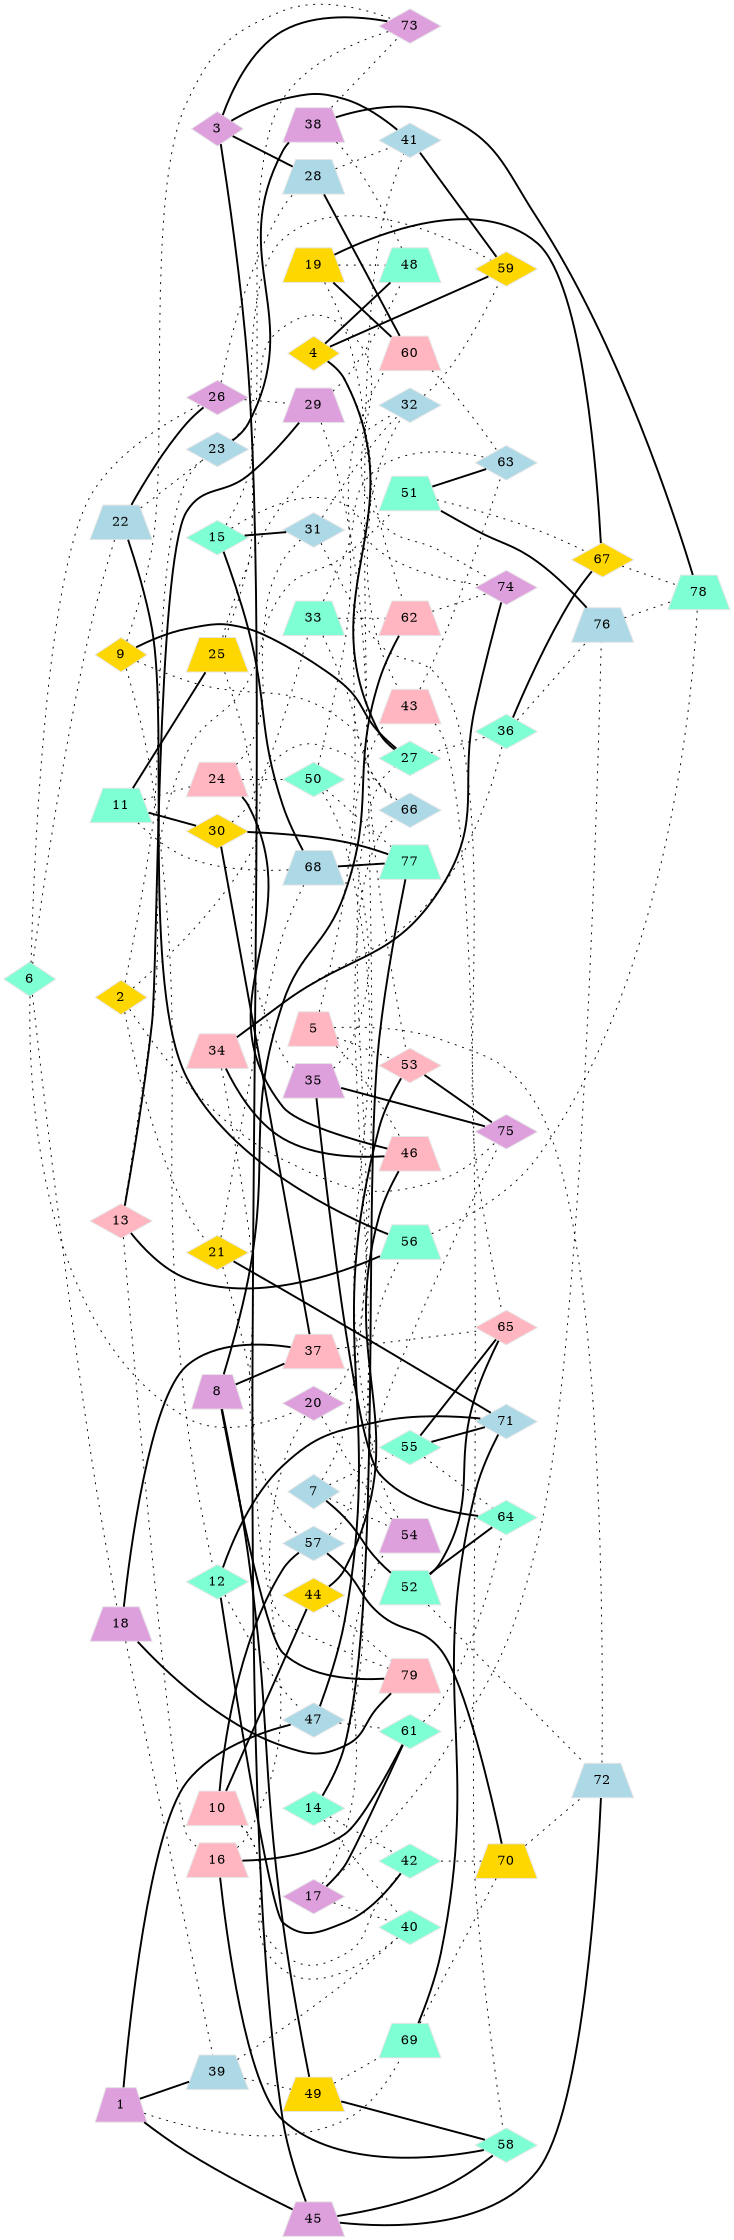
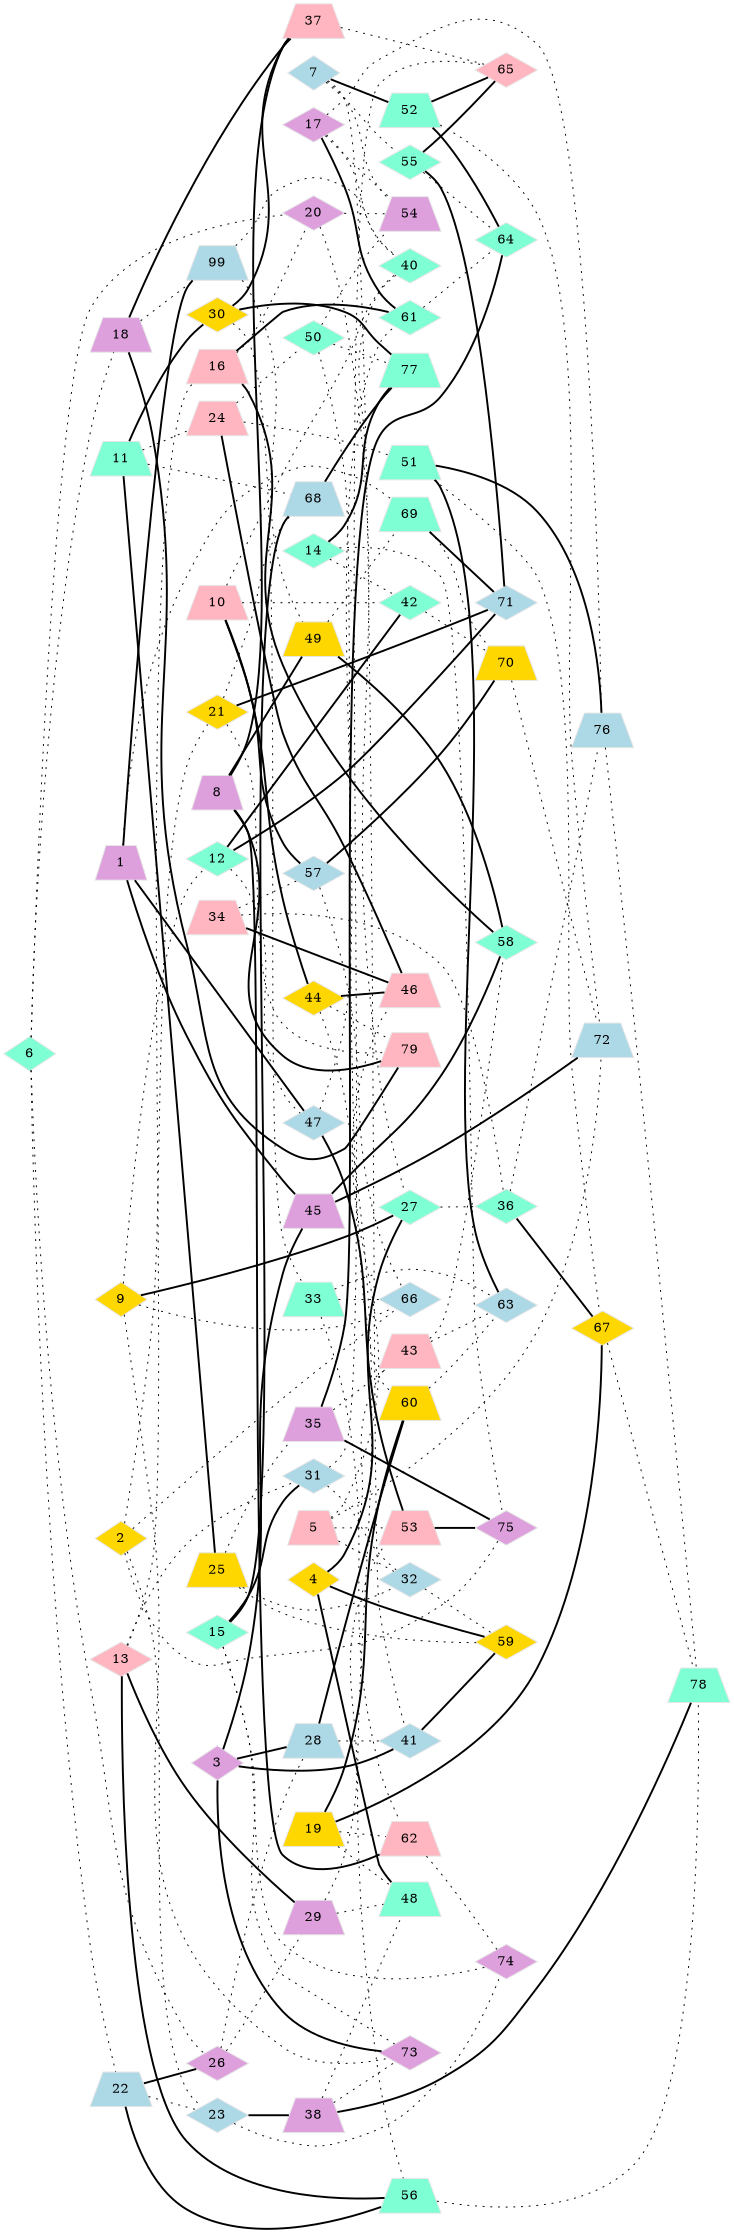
node "60": fillcolor lightpink -> gold
edge "74" -- "34": removed
node "53": shape diamond -> trapezium
node "39": label "39" -> "99"
